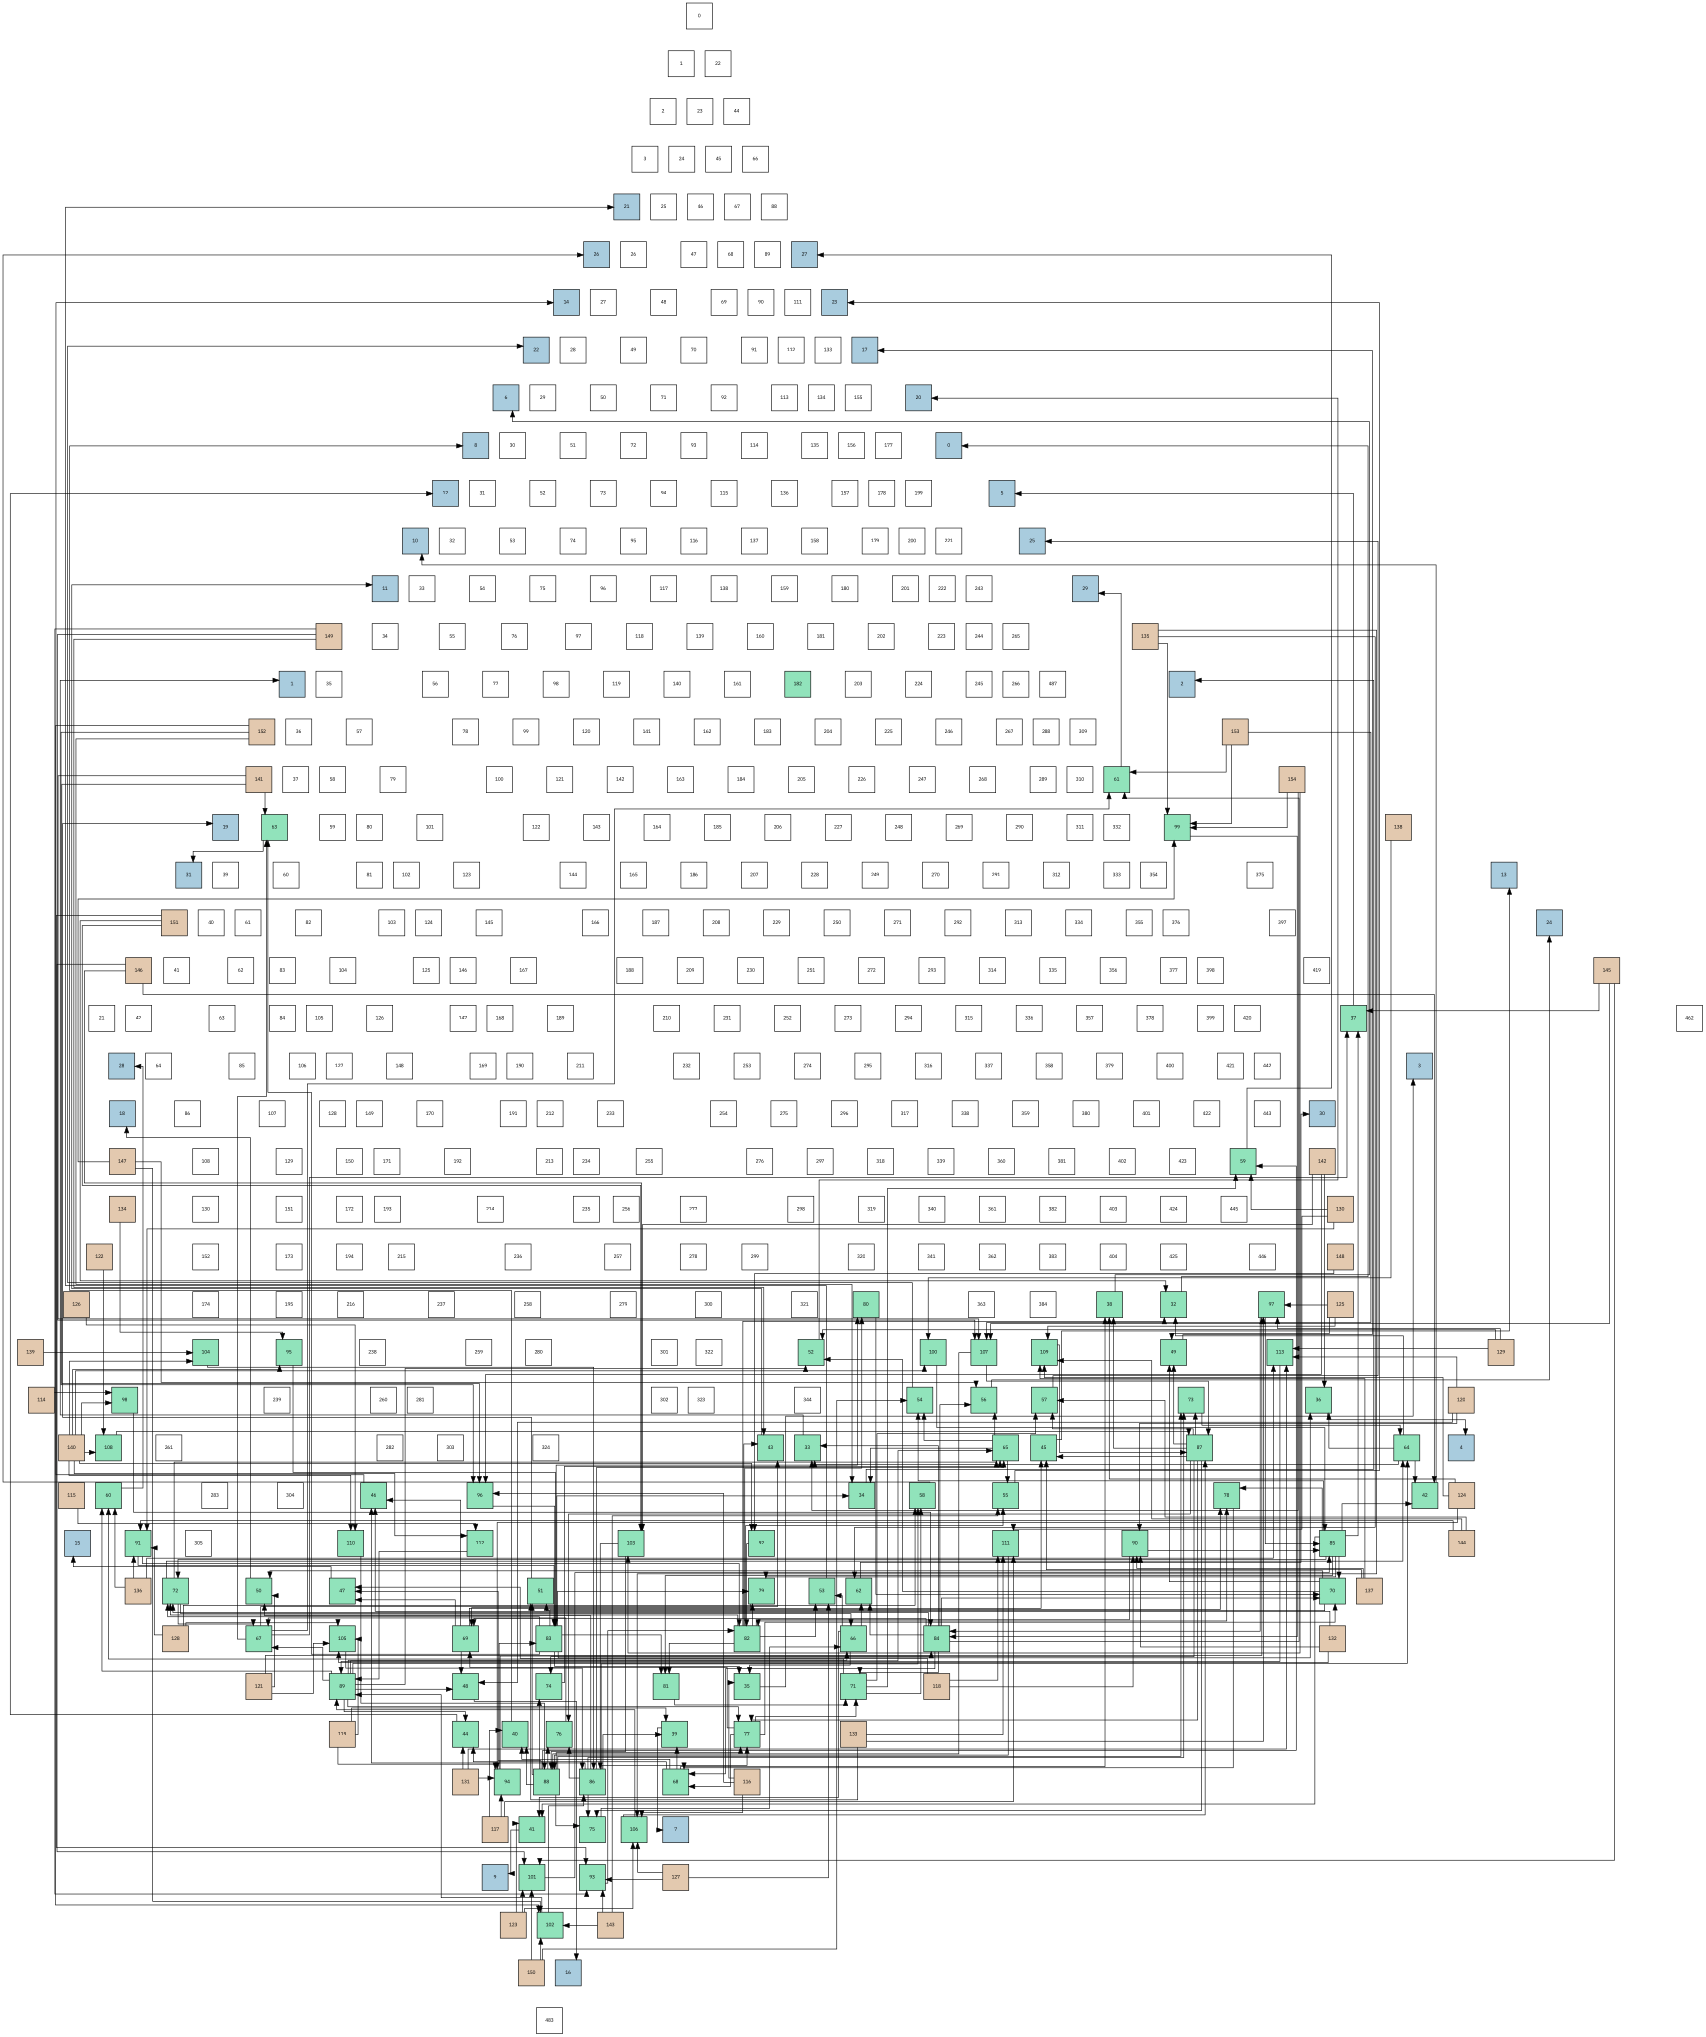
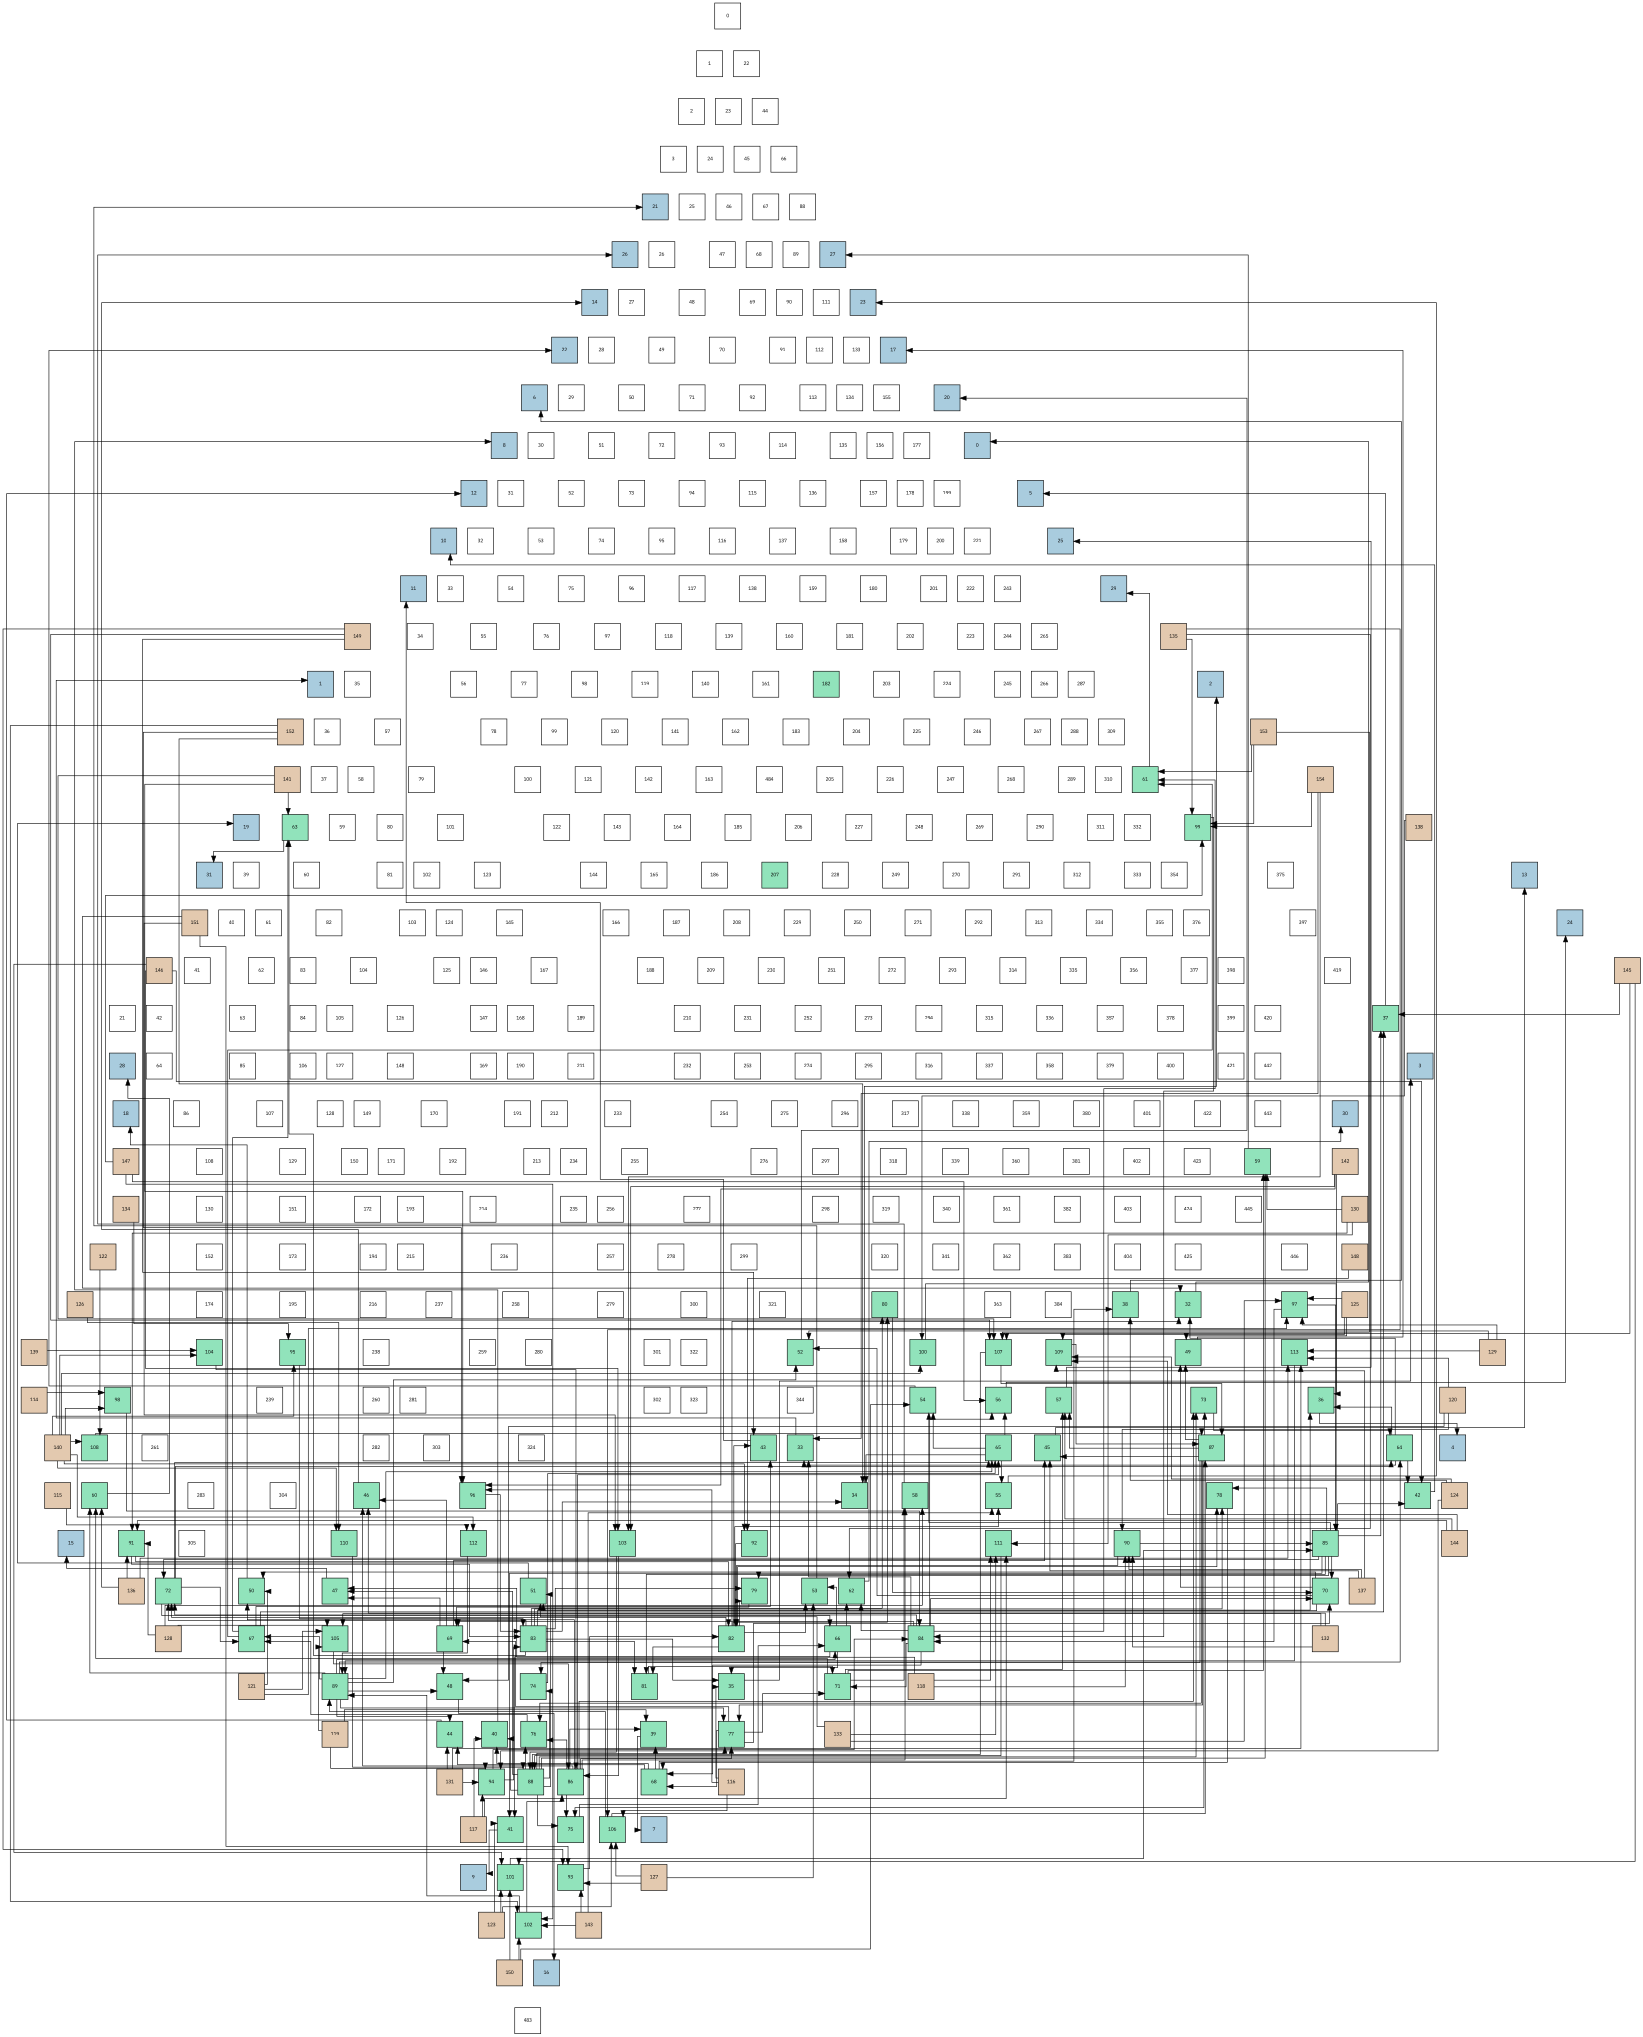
node "487": label "487" -> "287"
node "184": label "184" -> "484"
node "207": fillcolor #ffffff -> #91e3bb
node "462": removed
edge "87" -> "38": removed
